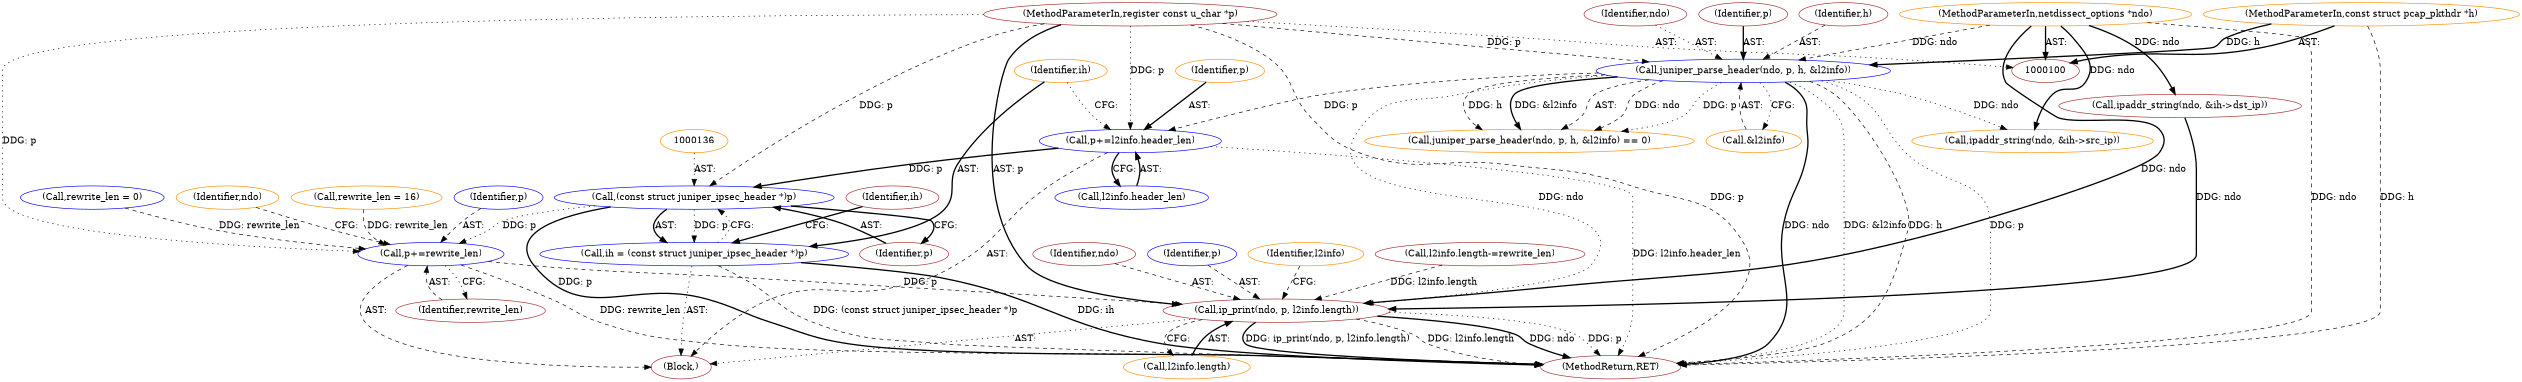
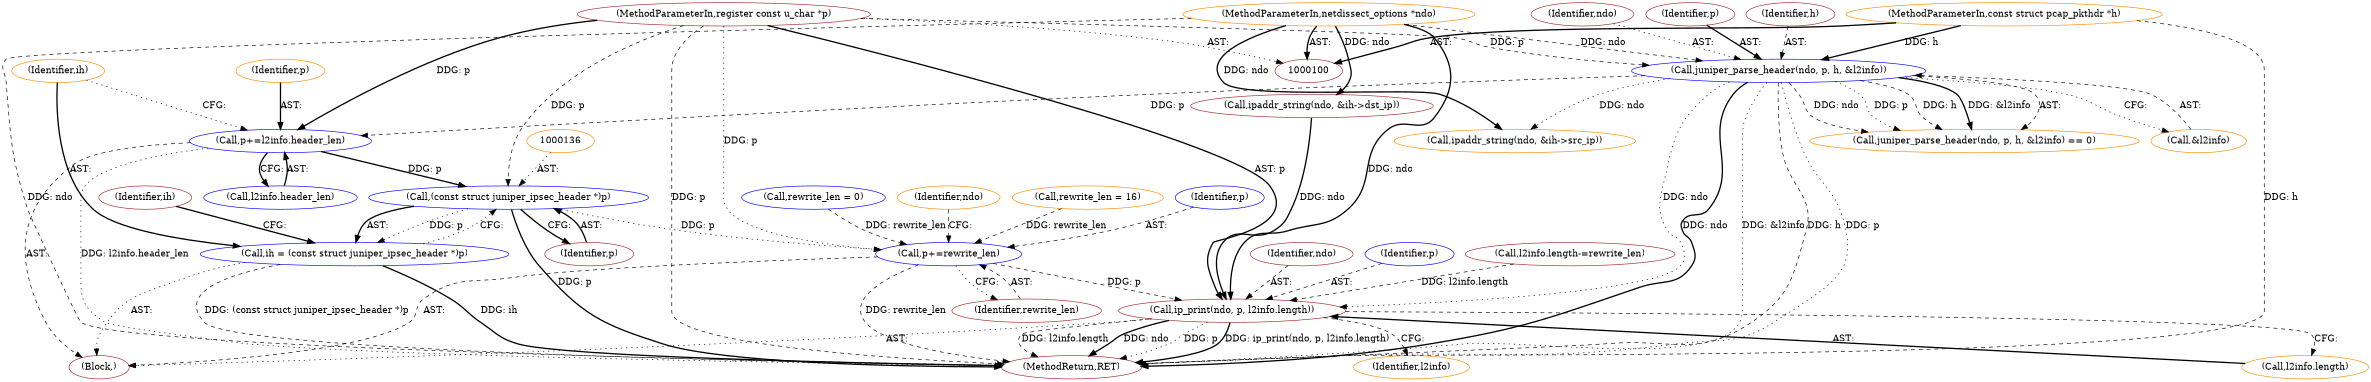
edge "(MethodParameterIn,register const u_char *p)" -> "(Call,p+=l2info.header_len)": style dotted -> bold
edge "(Identifier,l2info)" -> "(Call,ip_print(ndo, p, l2info.length))": reversed
